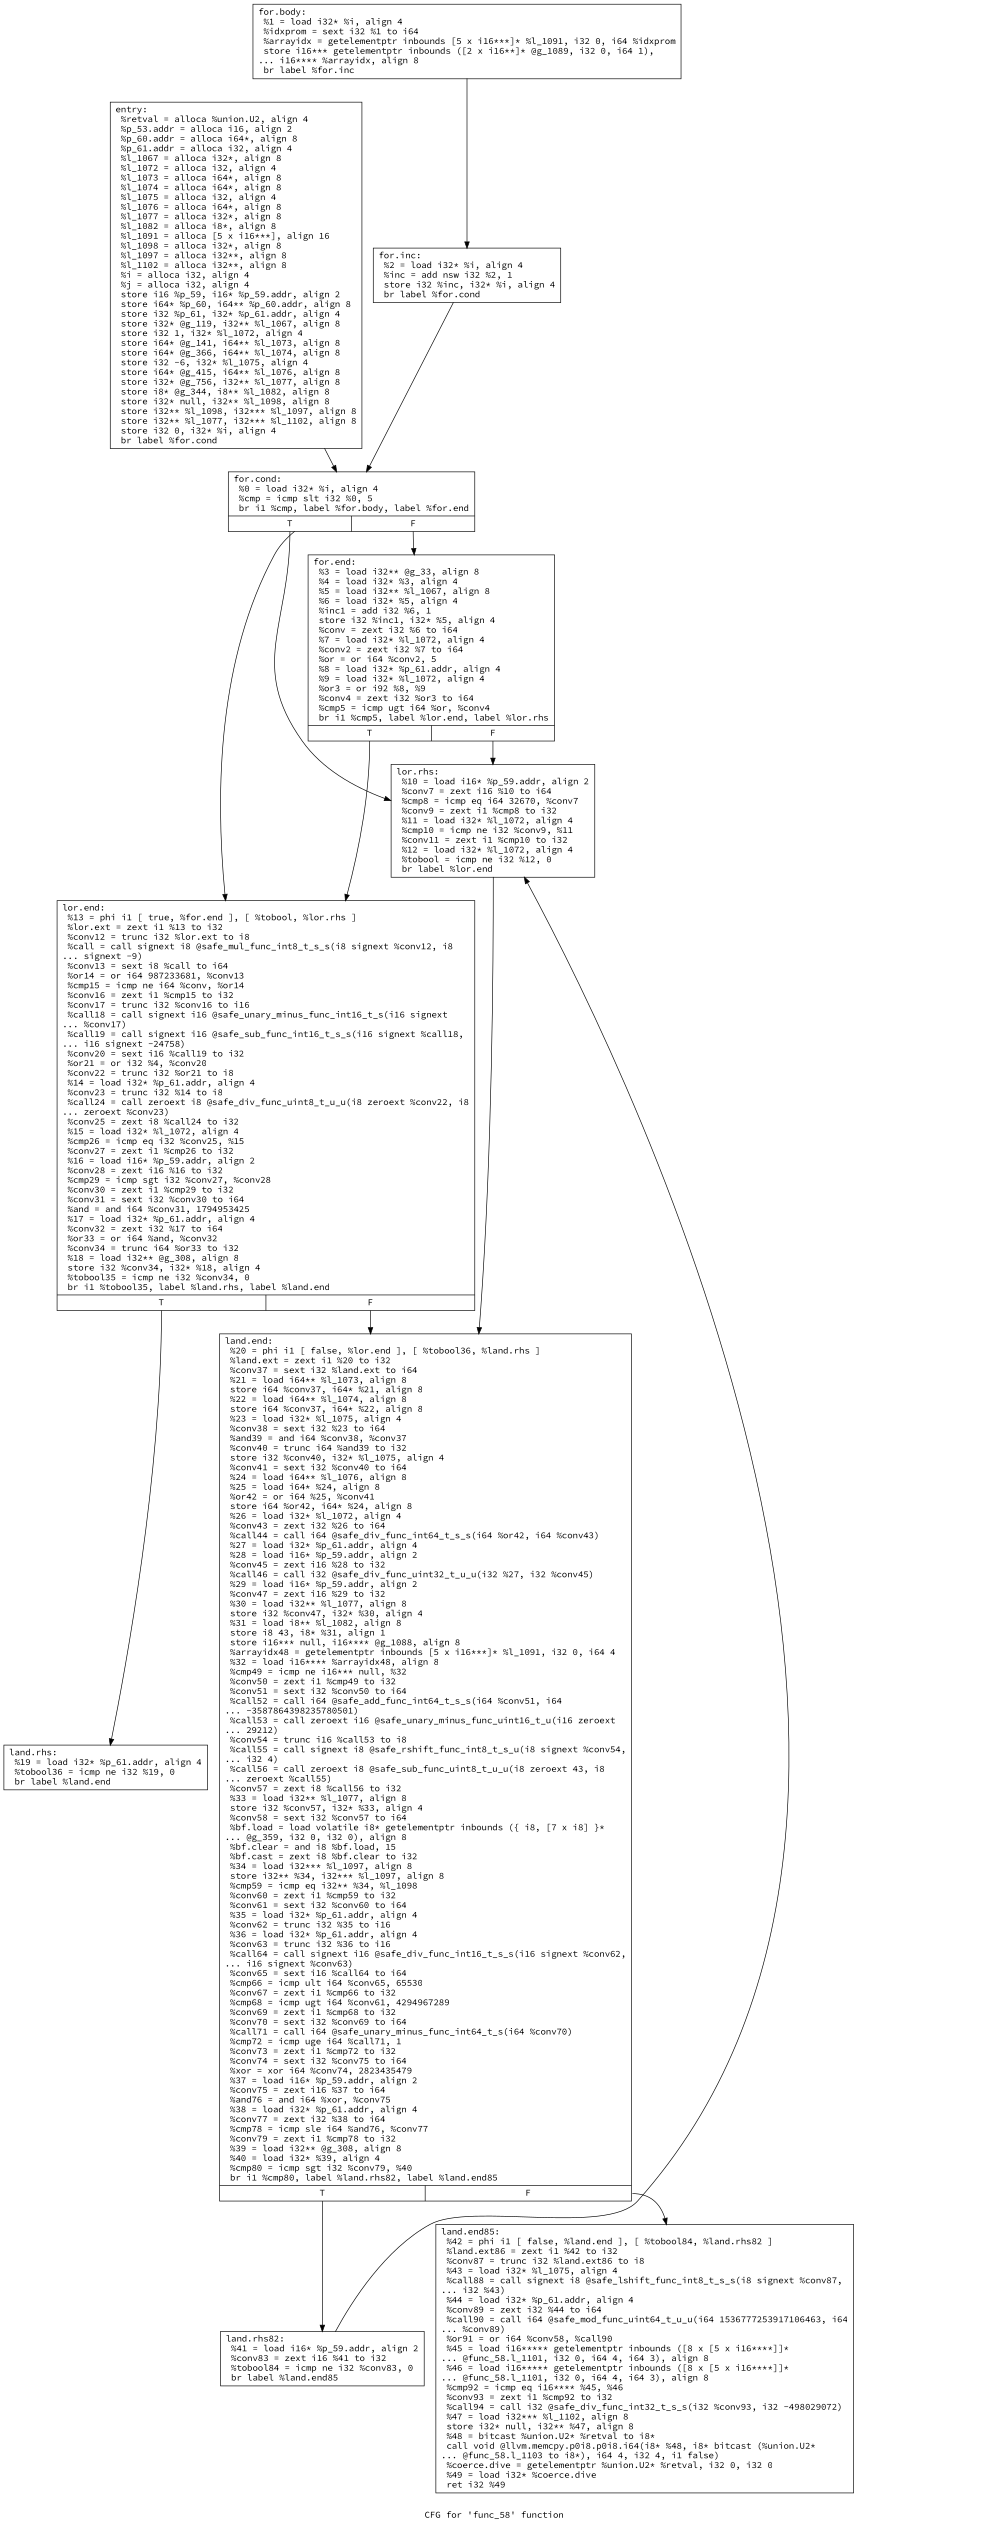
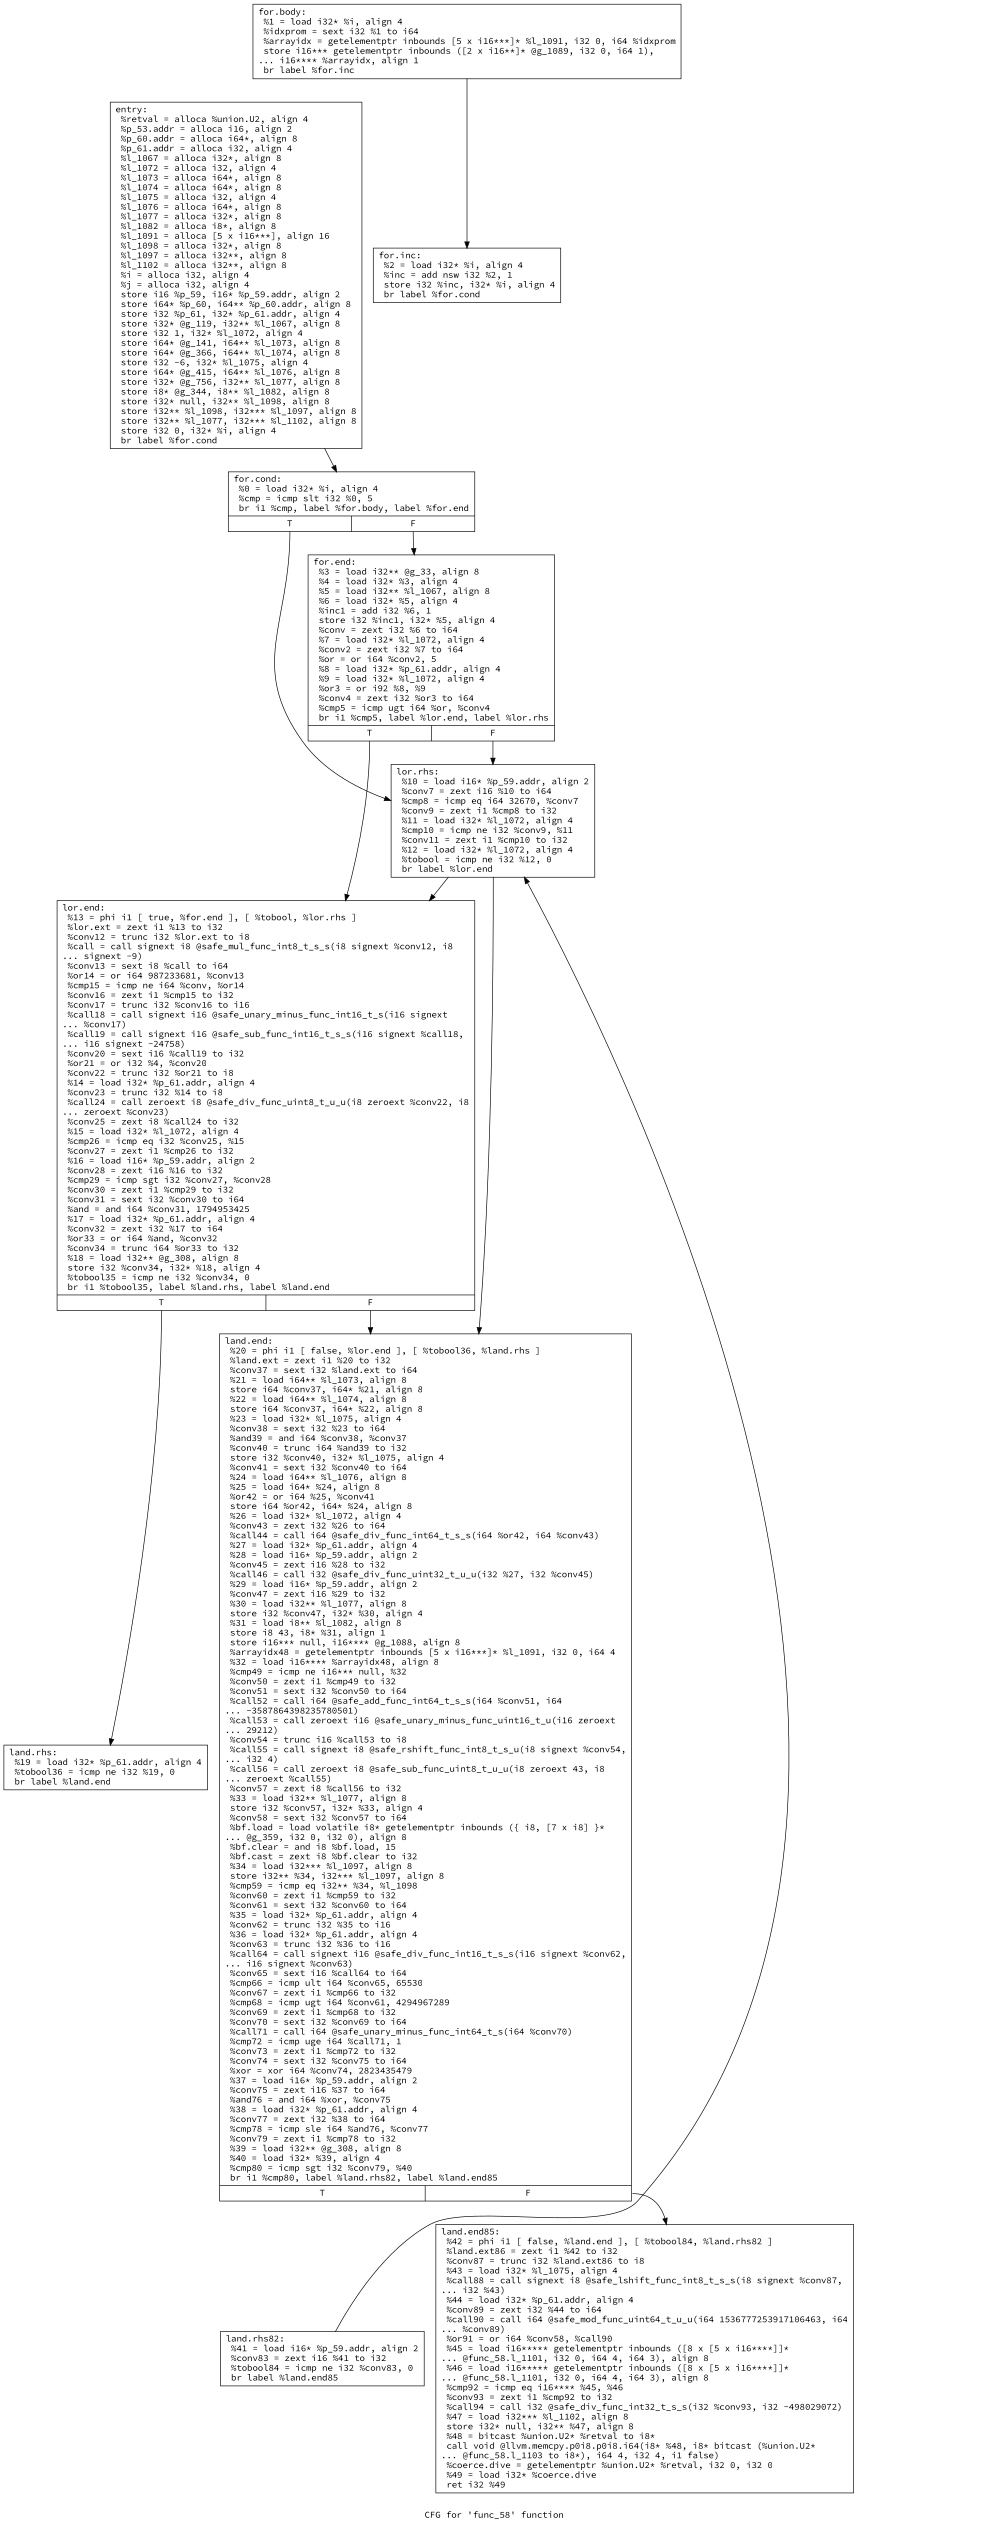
node "for.body:": text "... i16**** %arrayidx, align 8" -> "... i16**** %arrayidx, align 1"
edge "for.inc:" -> "for.cond:": removed
edge "for.cond:" -> "lor.end:": now "lor.rhs:" -> "lor.end:"
edge "land.end:" -> "land.rhs82:": removed
